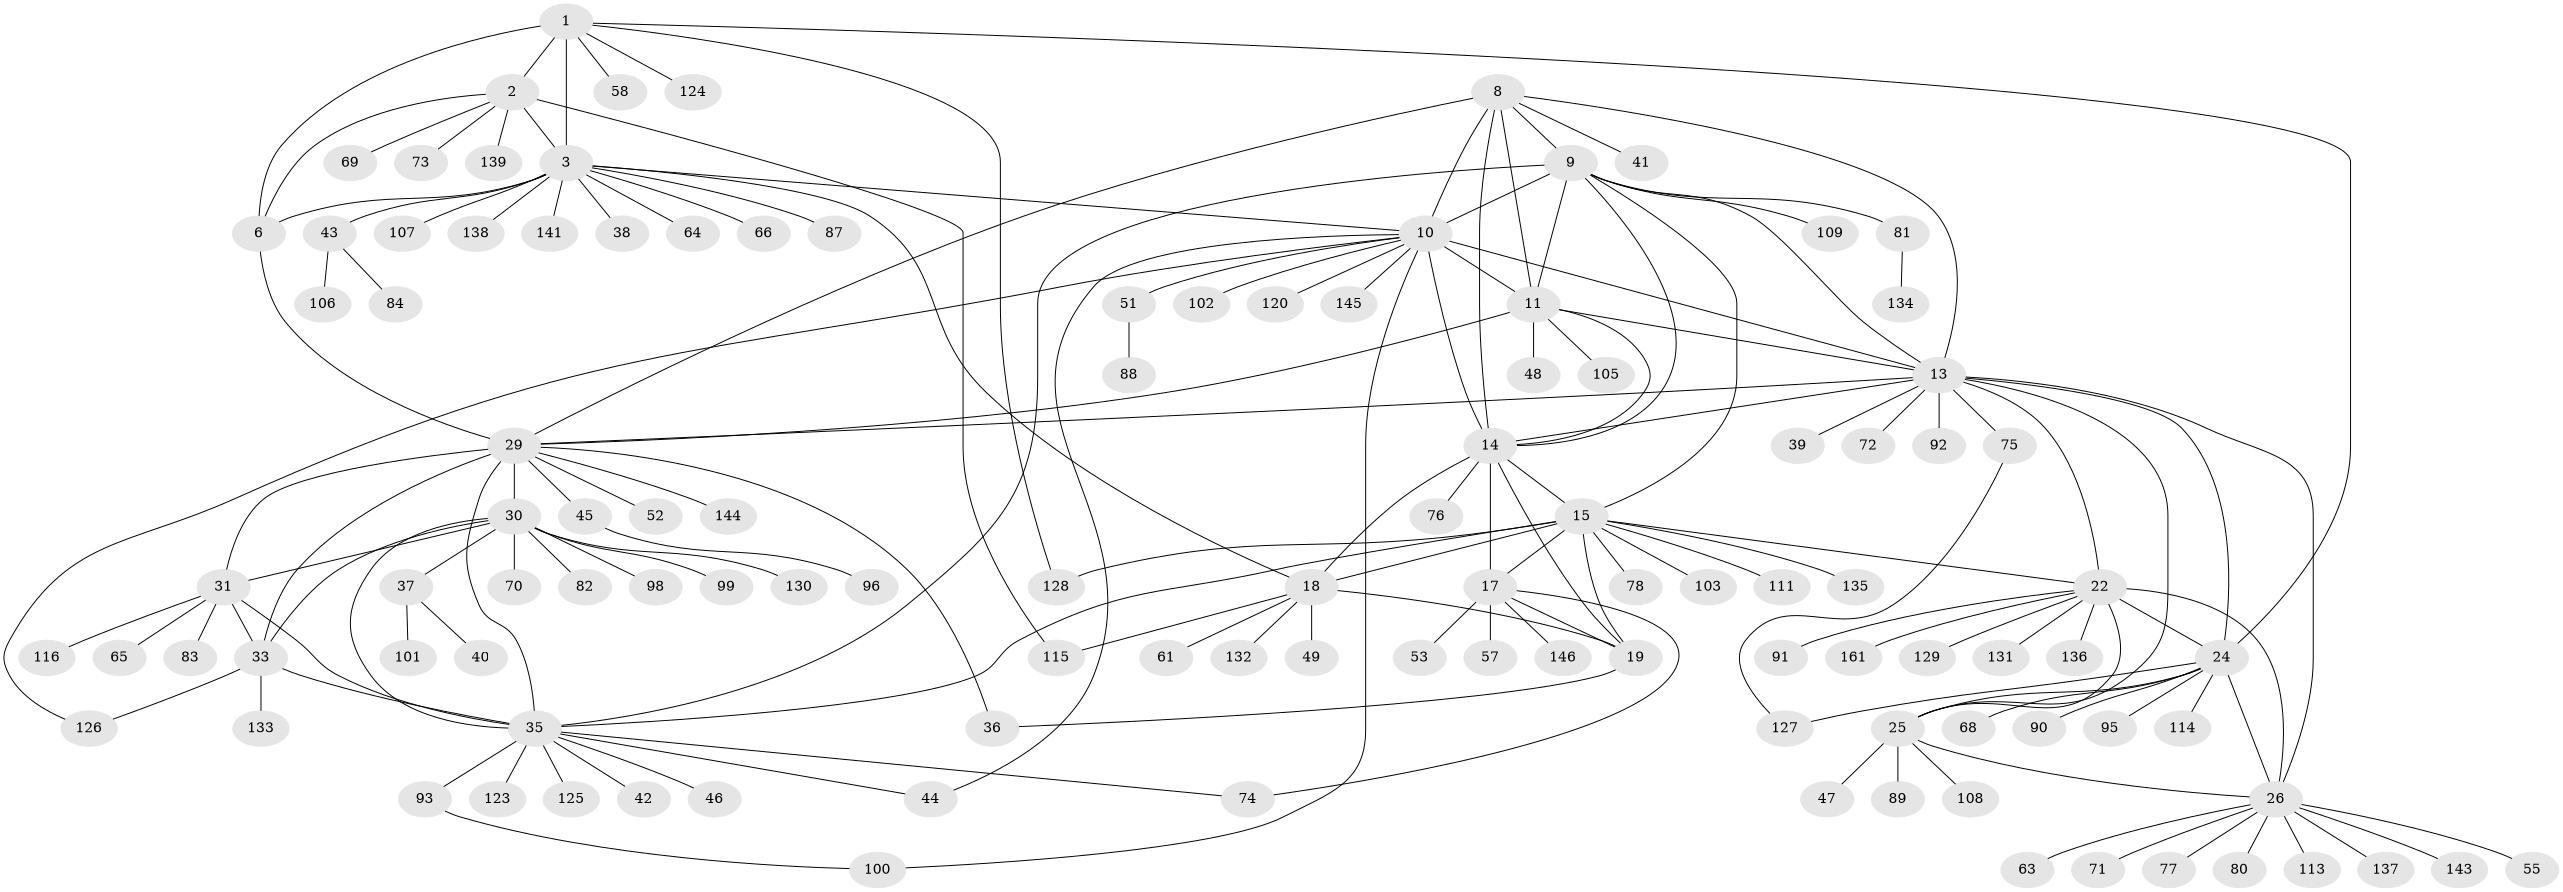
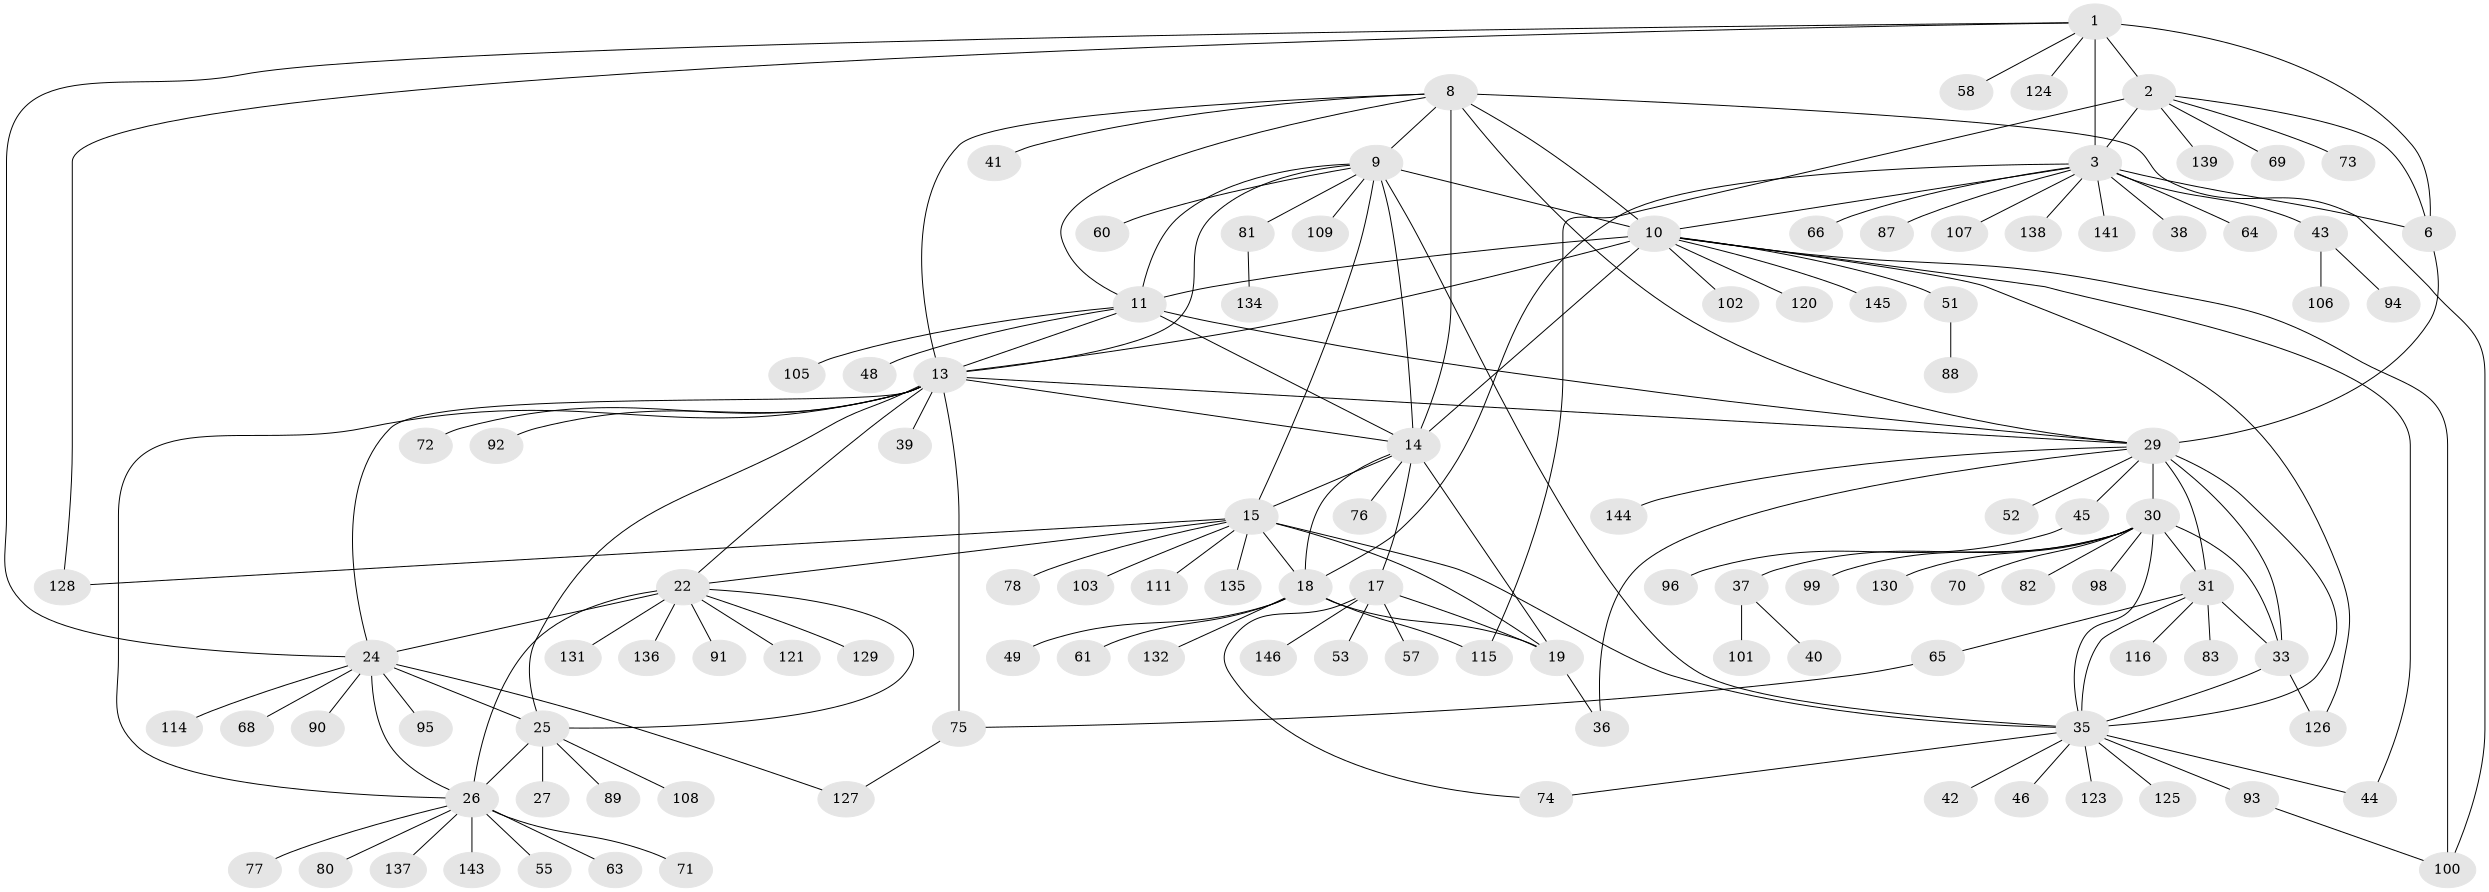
edge "8" -- "100": added
node "60": added
node "84": label "84" -> "94"
edge "15" -- "17": removed
node "161": label "161" -> "121"
edge "65" -- "75": added
node "133": removed
node "47": label "47" -> "27"
node "113": removed
